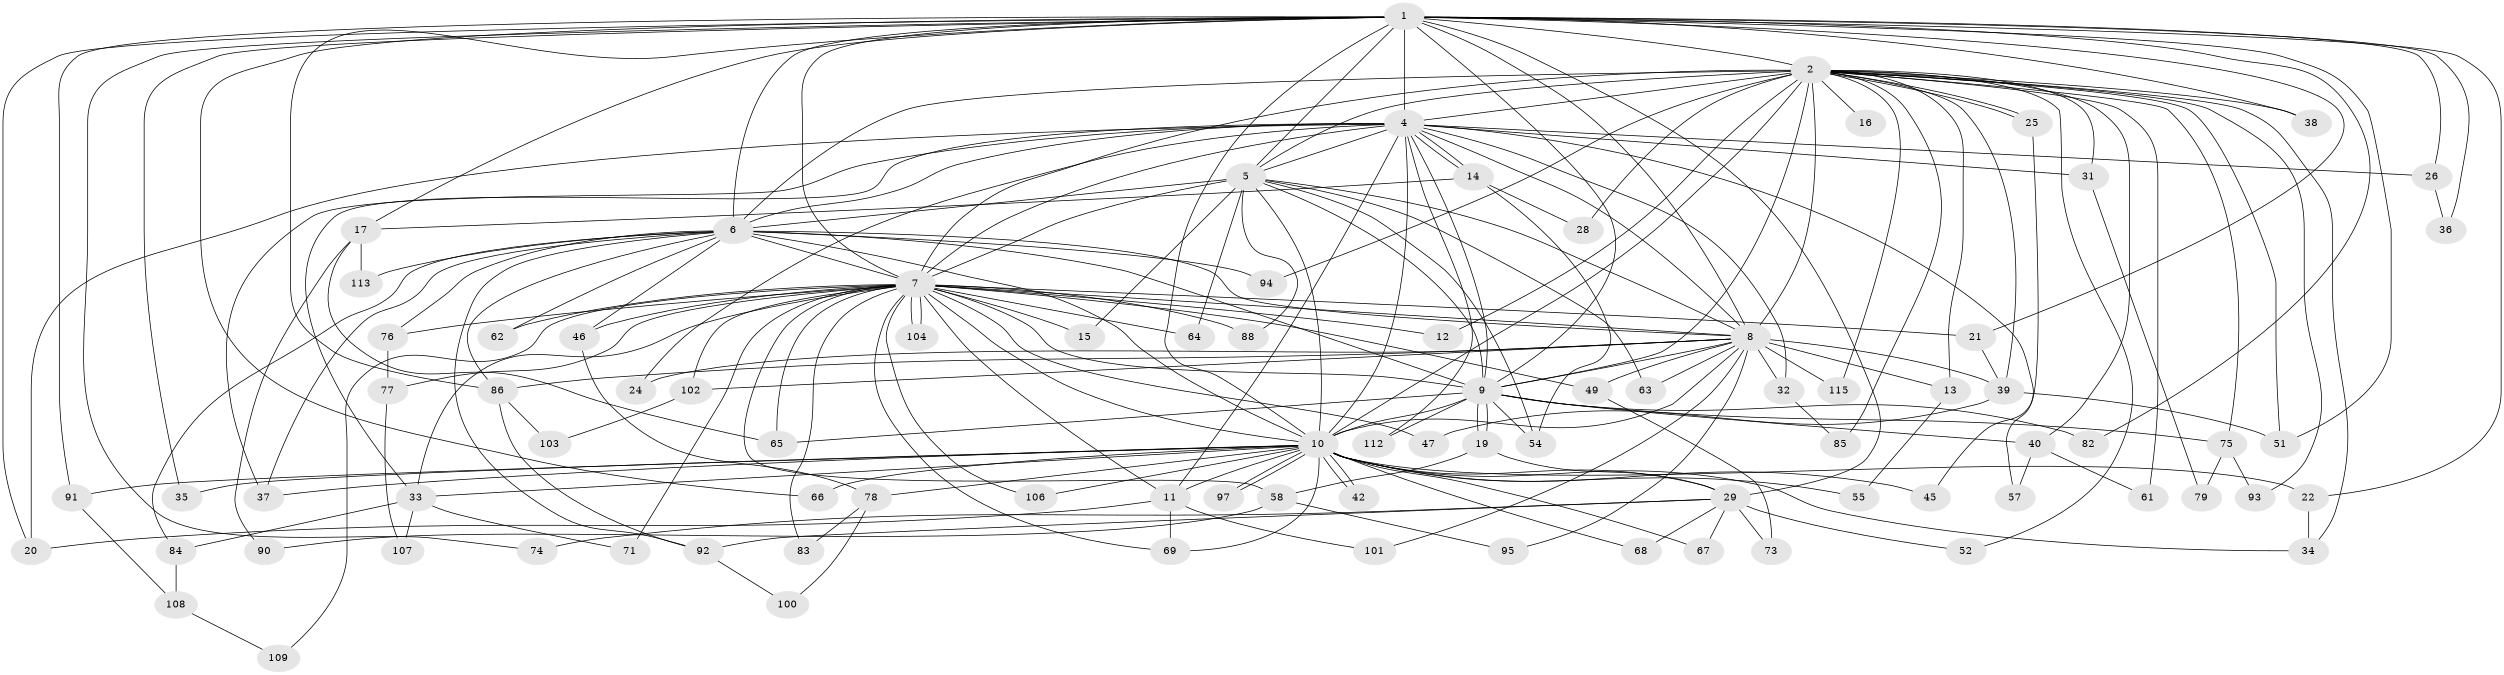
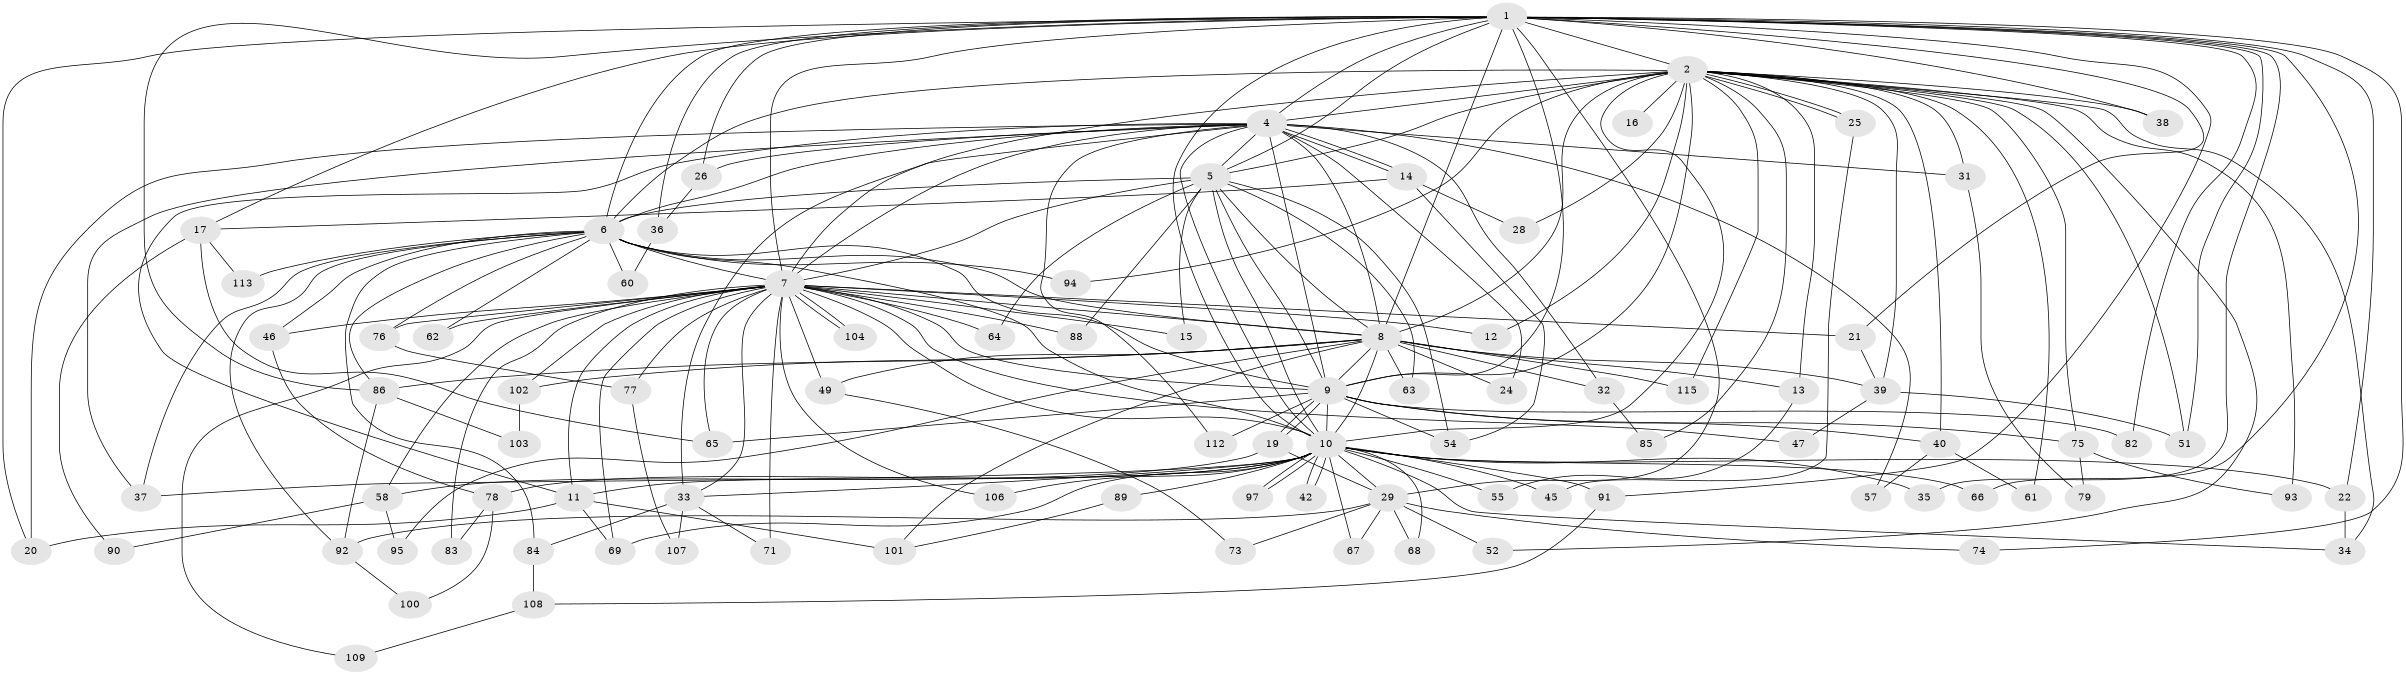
node "60": added
node "89": added
